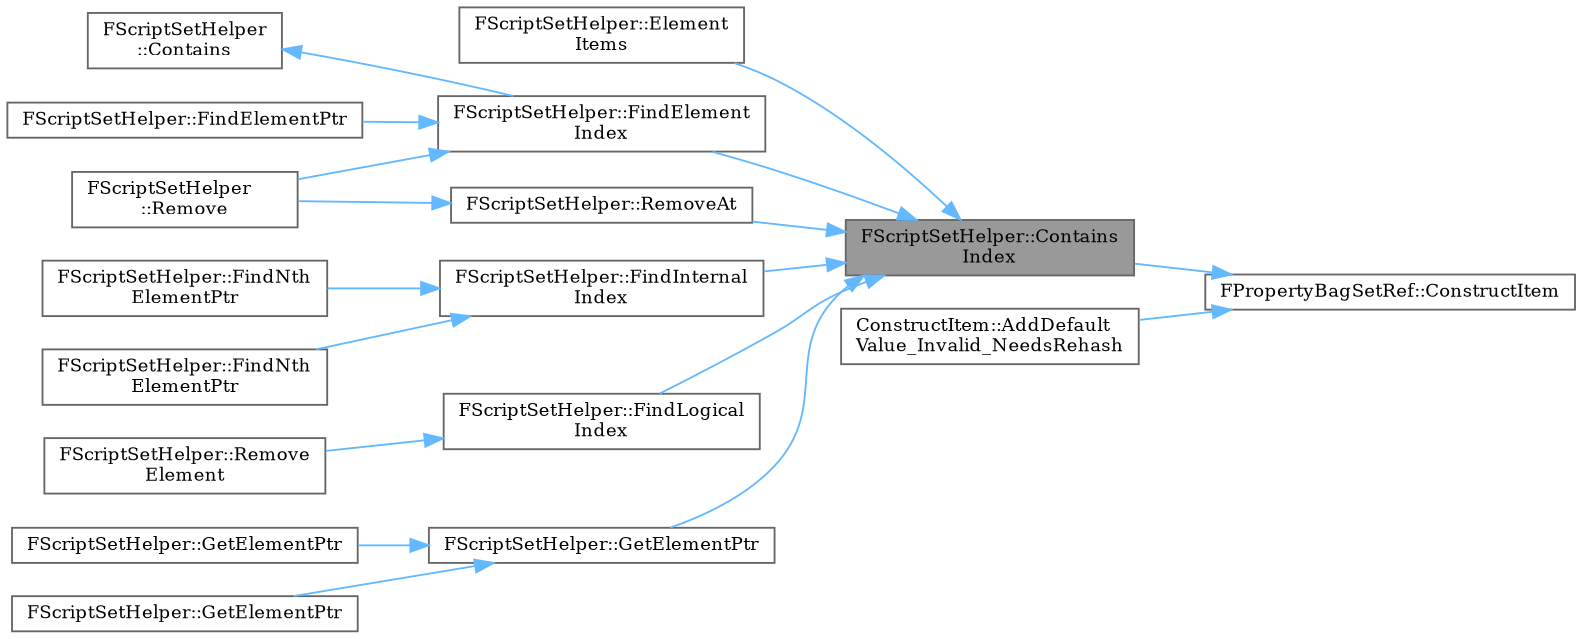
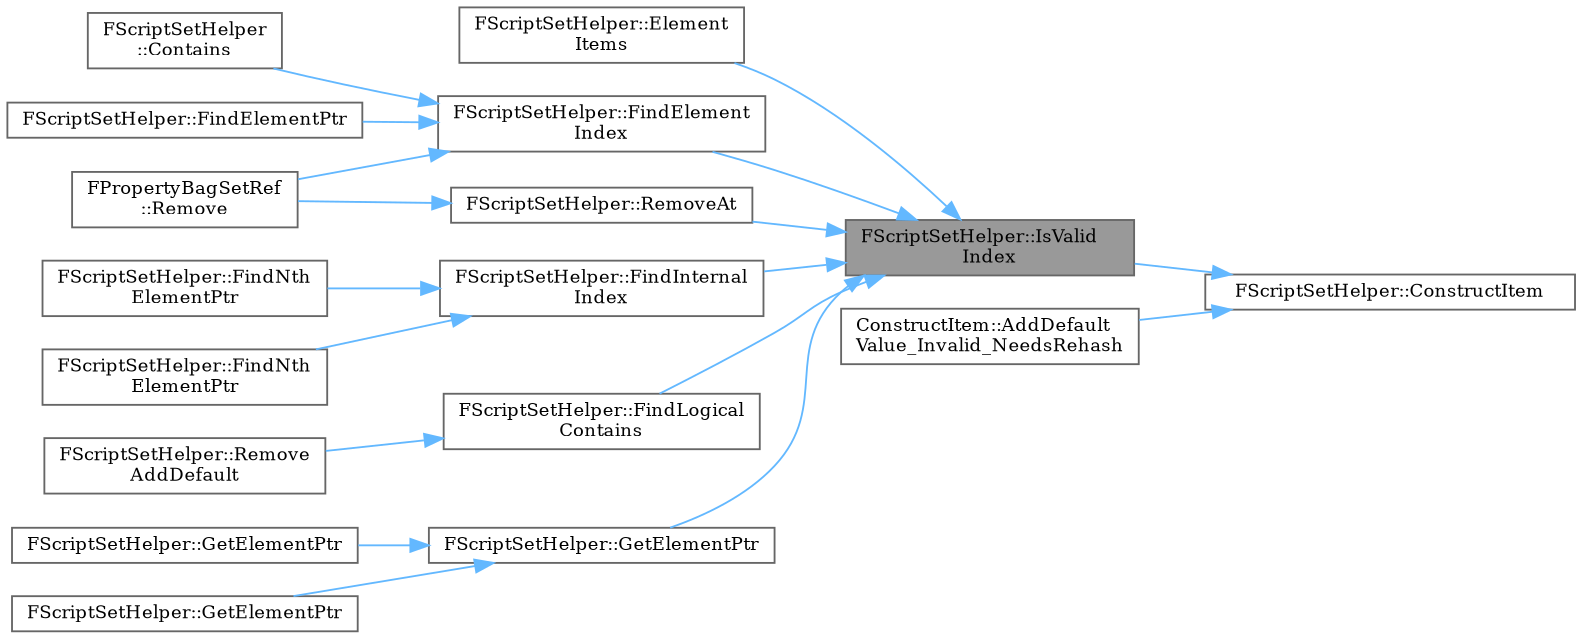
edge "FScriptSetHelper::FindElement Index" -> "FScriptSetHelper ::Contains": reversed
node "FScriptSetHelper ::Remove": label "FScriptSetHelper ::Remove" -> "FPropertyBagSetRef ::Remove"
node "FScriptSetHelper::Contains Index": label "FScriptSetHelper::Contains Index" -> "FScriptSetHelper::IsValid Index"
node "FPropertyBagSetRef::ConstructItem": label "FPropertyBagSetRef::ConstructItem" -> "FScriptSetHelper::ConstructItem"
node "FScriptSetHelper::FindLogical Index": label "FScriptSetHelper::FindLogical Index" -> "FScriptSetHelper::FindLogical Contains"
node "FScriptSetHelper::Remove Element": label "FScriptSetHelper::Remove Element" -> "FScriptSetHelper::Remove AddDefault"
